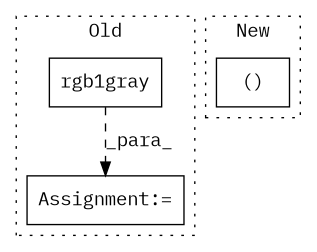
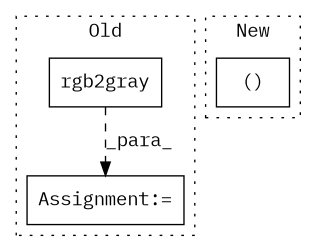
node "rgb1gray": label "rgb1gray" -> "rgb2gray"
